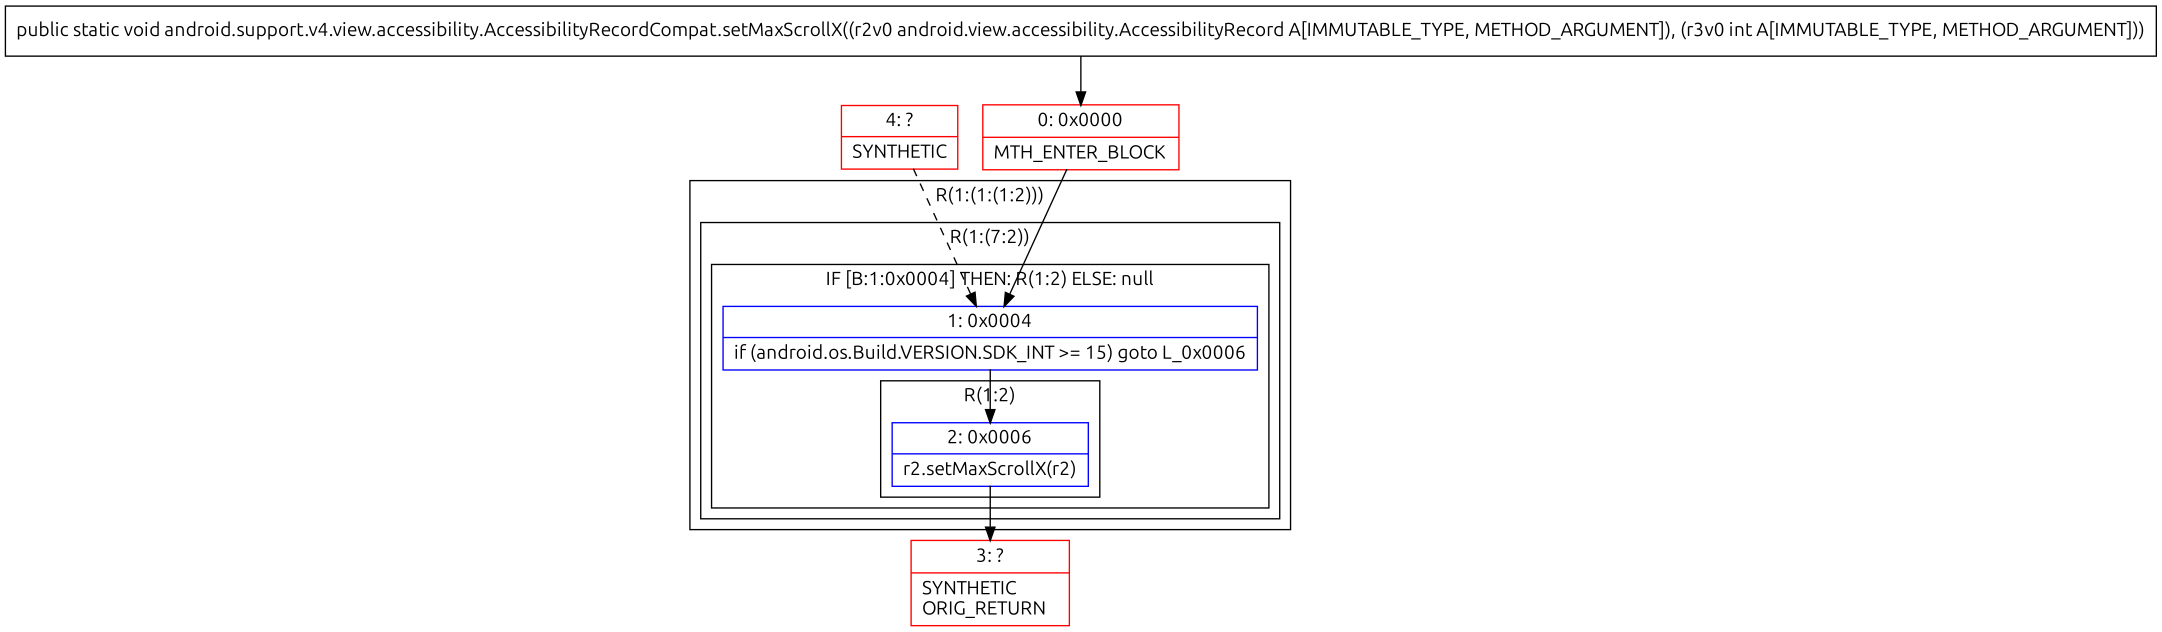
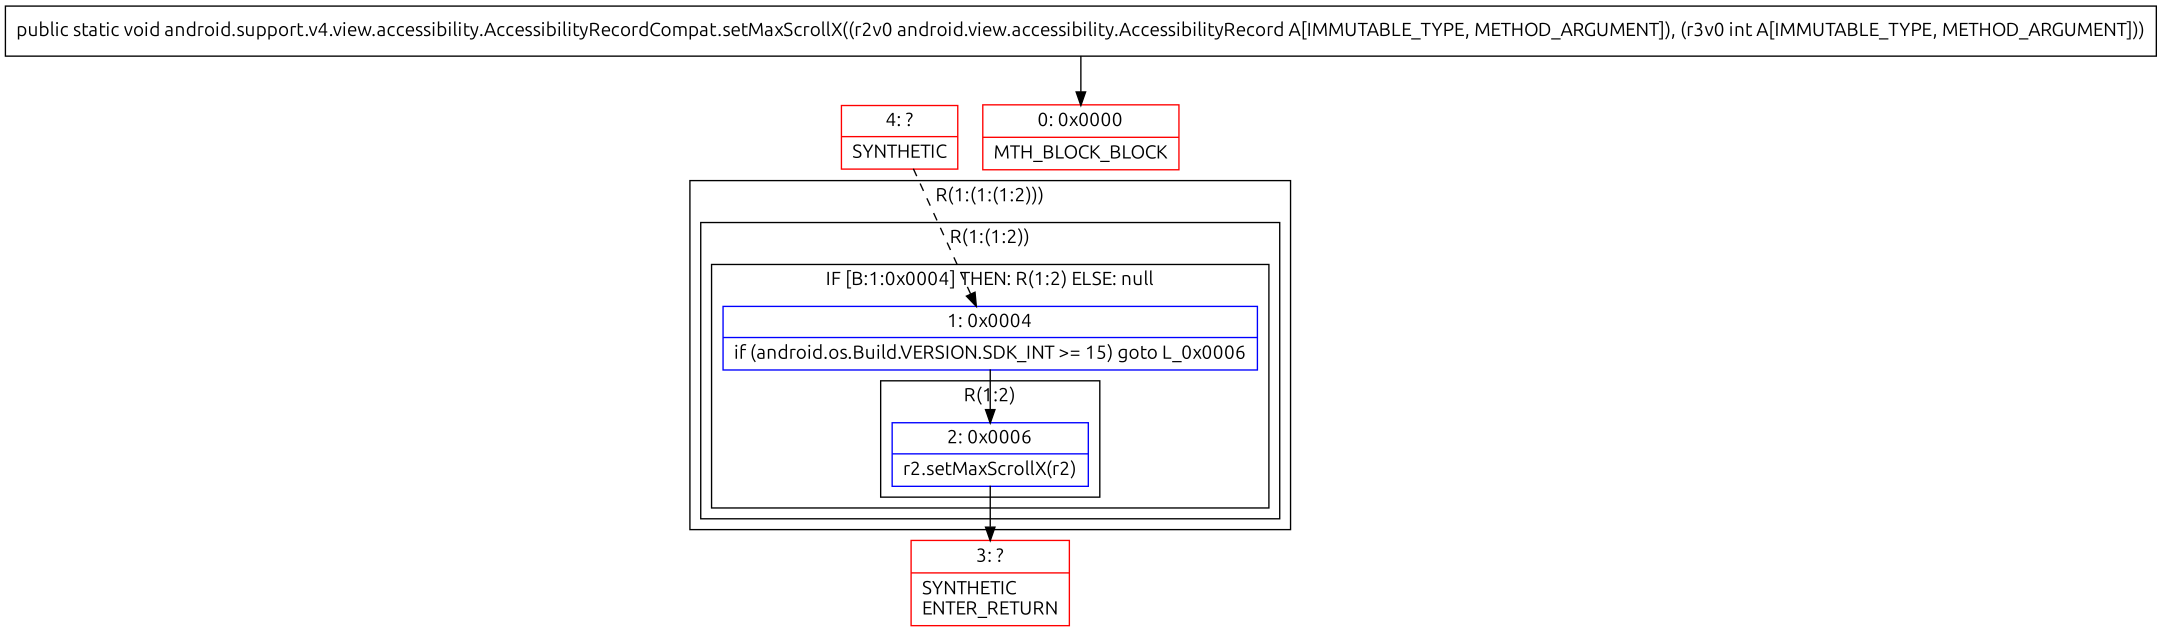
node "0: 0x0000": text "MTH_ENTER_BLOCK" -> "MTH_BLOCK_BLOCK"
edge "0: 0x0000" -> "1: 0x0004": removed
cluster "R(1:(7:2))": label "R(1:(7:2))" -> "R(1:(1:2))"
node "3: ?": text "ORIG_RETURN" -> "ENTER_RETURN"
